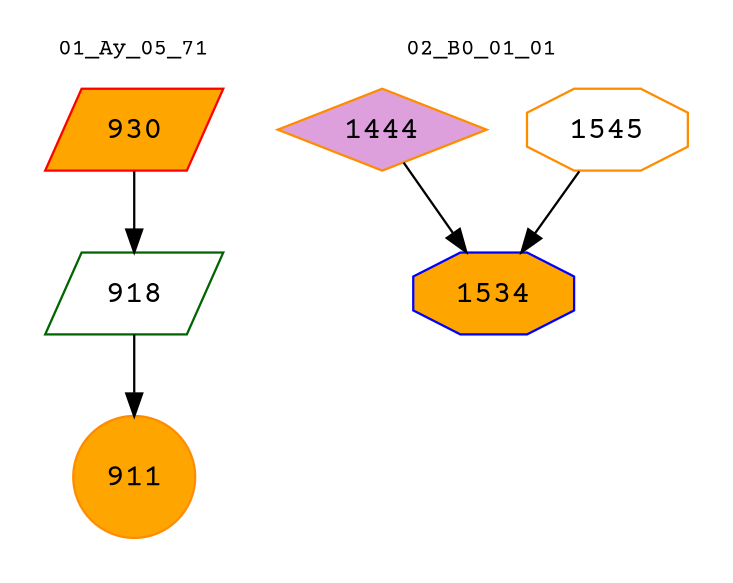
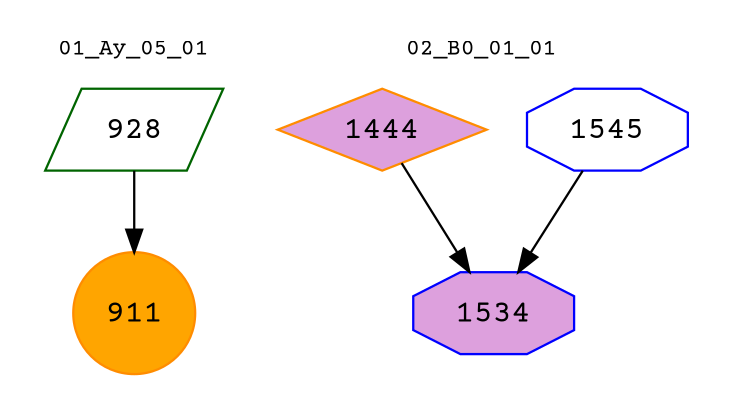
cluster "01_Ay_05_71": label "01_Ay_05_71" -> "01_Ay_05_01"
node "930": removed
node "1545": color darkorange -> blue
node "918": label "918" -> "928"
node "1534": fillcolor orange -> plum
